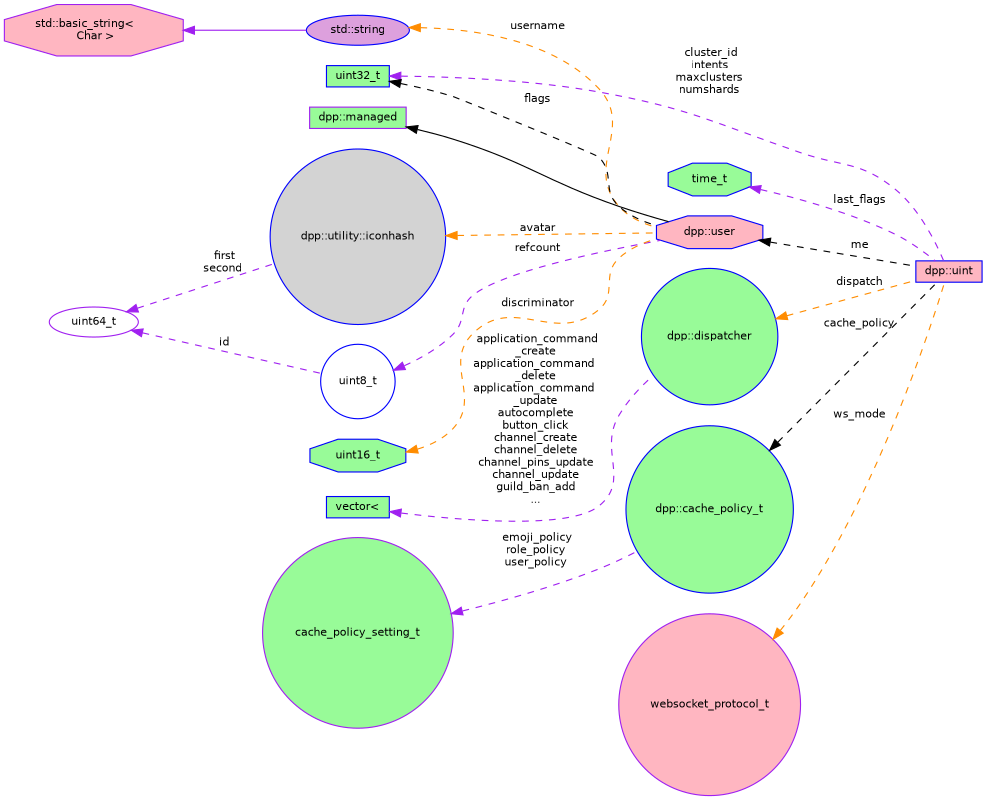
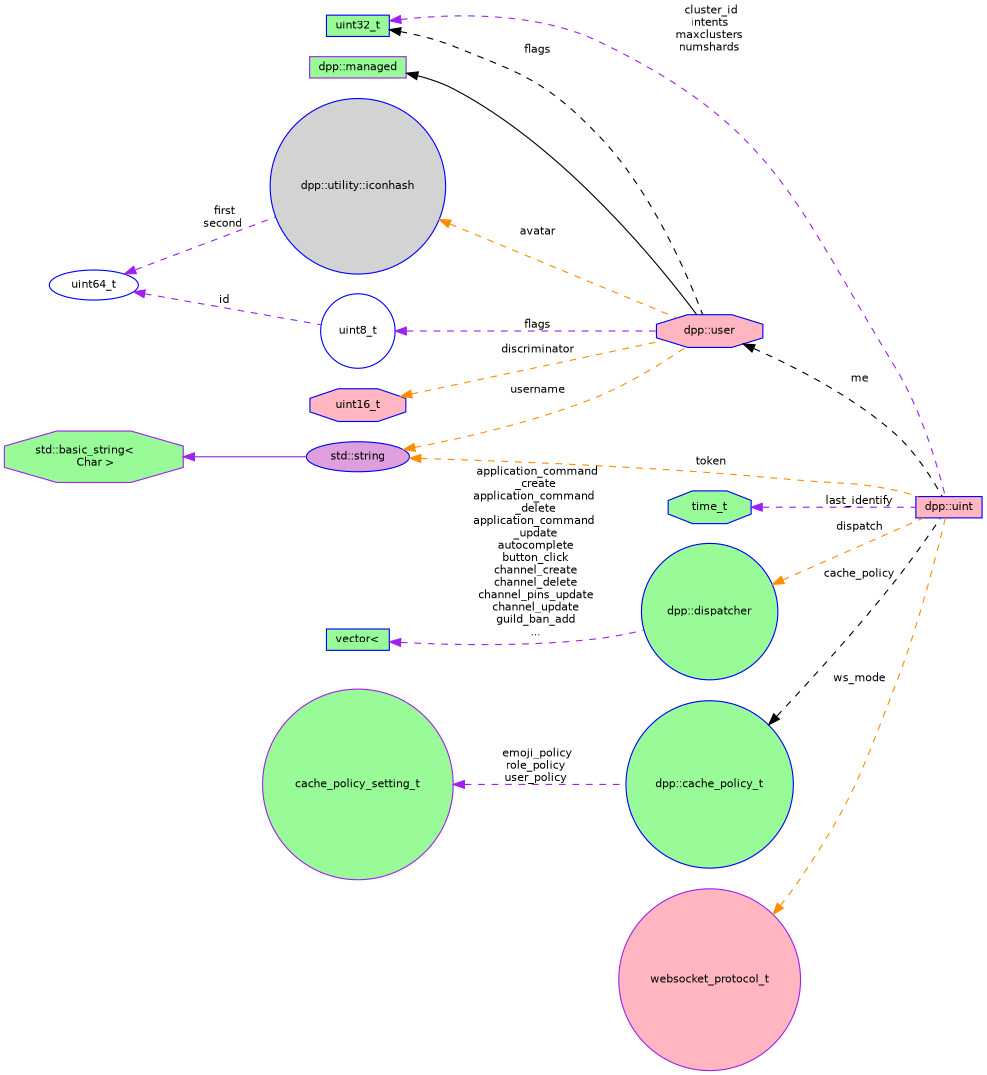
node "std::basic_string< Char >": fillcolor lightpink -> palegreen
edge "dpp::uint" -> "time_t": label " last_flags" -> " last_identify"
edge "dpp::user" -> "uint8_t": label " refcount" -> " flags"
node "uint64_t": color purple -> blue
node "uint16_t": fillcolor palegreen -> lightpink
edge "dpp::uint" -> "std::string": added, label "token"
